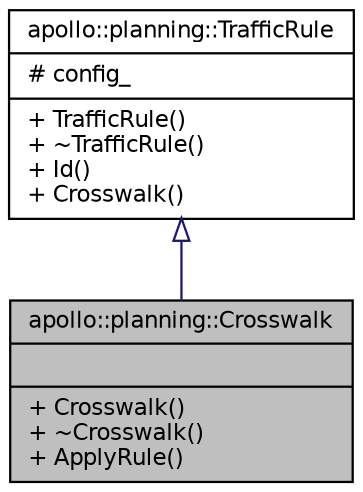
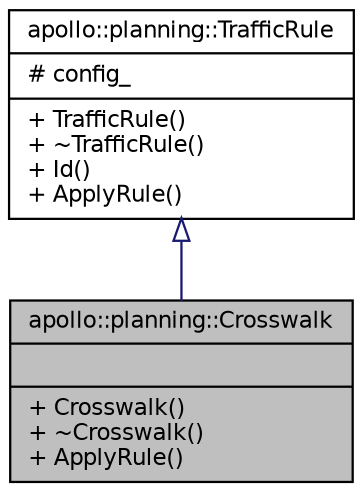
node "apollo::planning::TrafficRule": text "+ Crosswalk()" -> "+ ApplyRule()"
